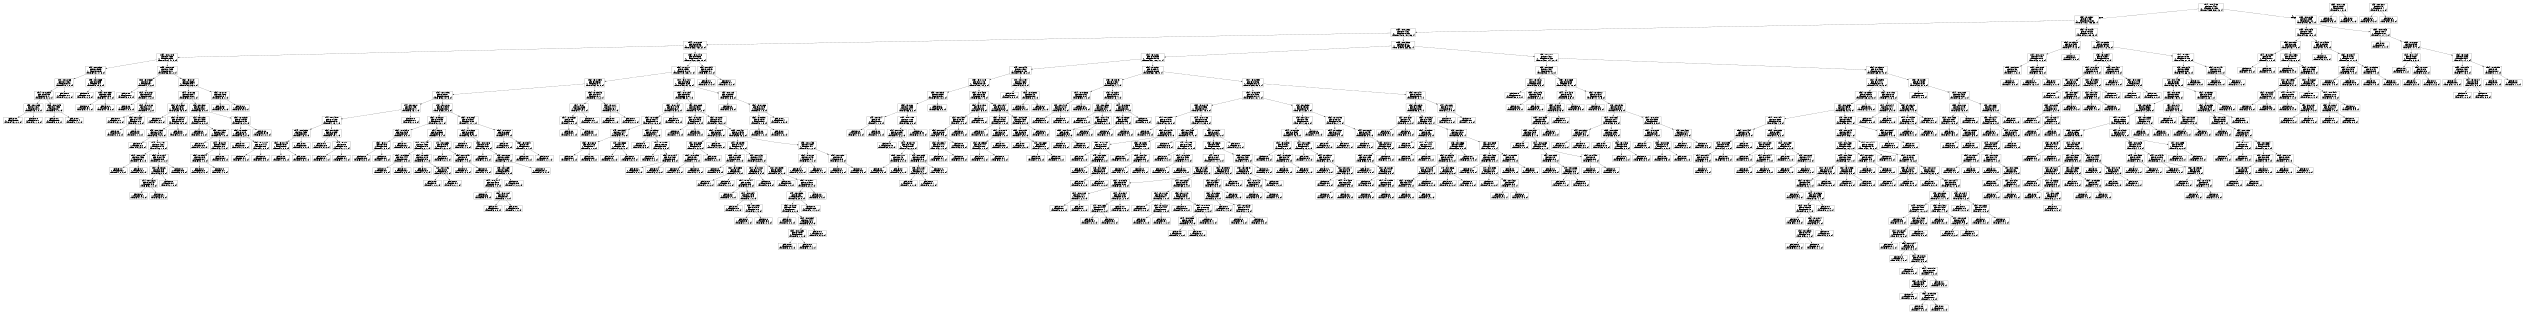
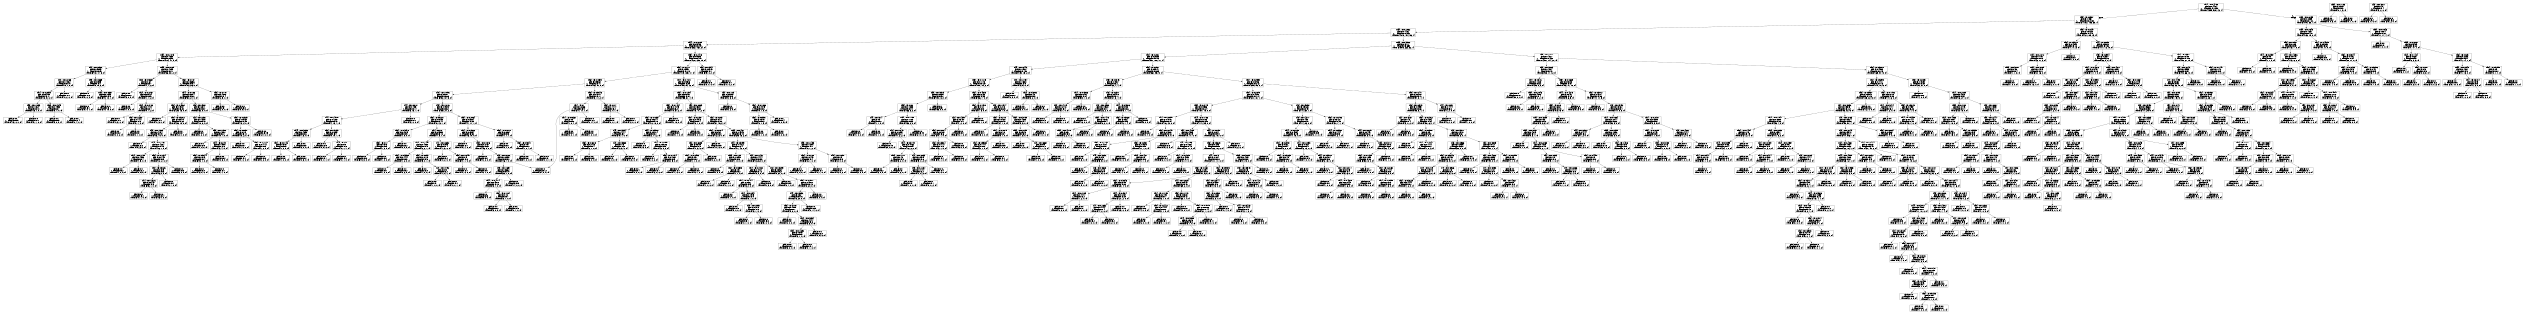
edge "X[1] <= 0.1 gini = 0.2266 samples = 9 value = [1, 14, 1, 0]" -> "X[1] <= 0.0632 gini = 0.5 samples = 2 value = [1, 0, 1, 0]": now "X[1] <= 0.1 gini = 0.2266 samples = 9 value = [1, 14, 1, 0]" -> "gini = 0.0 samples = 12 value = [24, 0, 0, 0]"
